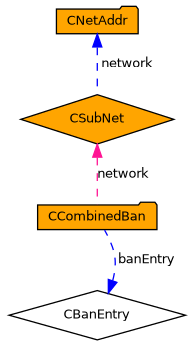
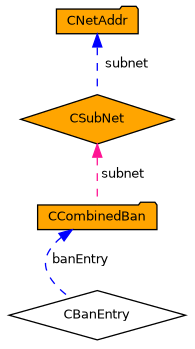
edge "CSubNet" -> "CNetAddr": label " network" -> " subnet"
edge "CCombinedBan" -> "CSubNet": label " network" -> " subnet"
edge "CCombinedBan" -> "CBanEntry": reversed
